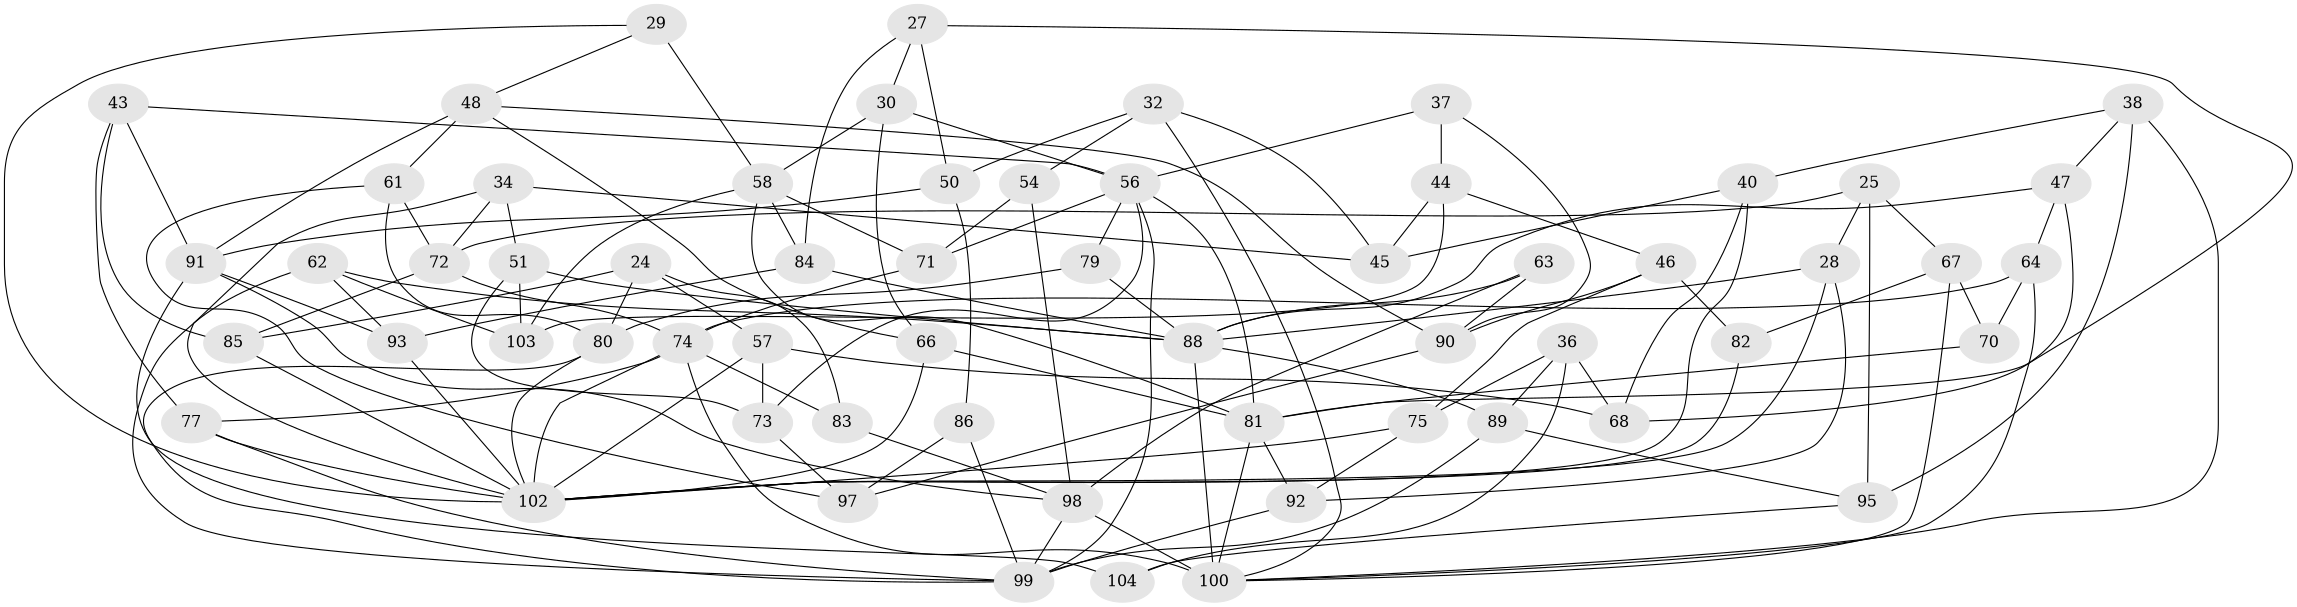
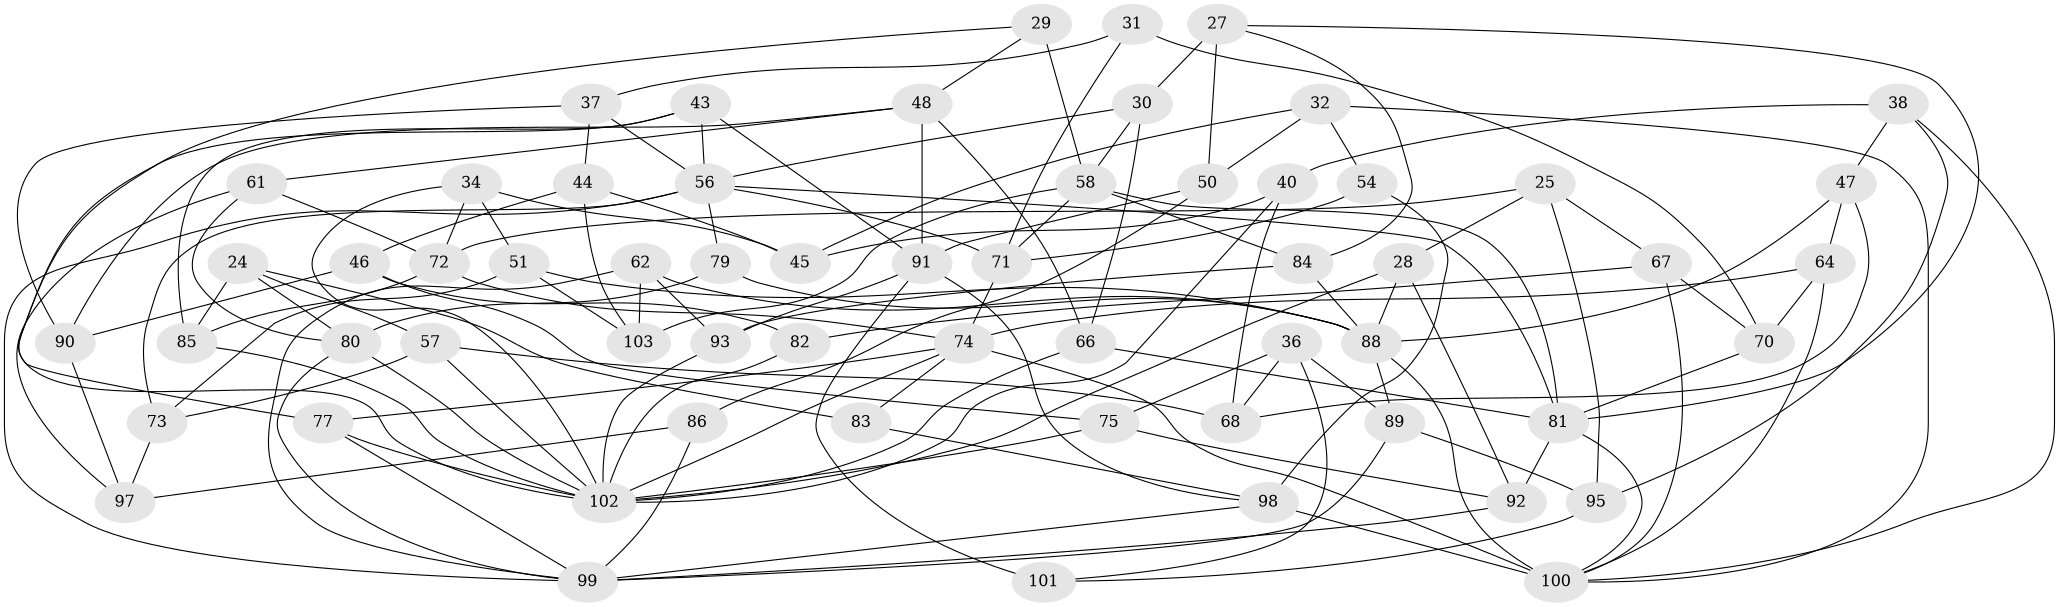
node "31": added
node "63": removed
node "104": label "104" -> "101"
